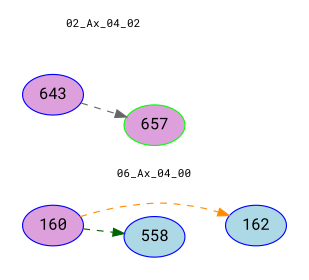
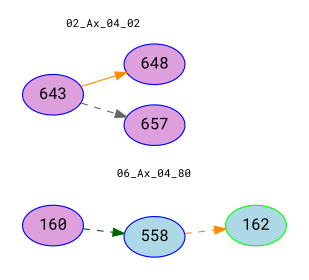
node "648": added
node "657": color green -> blue
cluster "06_Ax_04_00": label "06_Ax_04_00" -> "06_Ax_04_80"
edge "160" -> "162": now "558" -> "162"
node "162": color blue -> green
